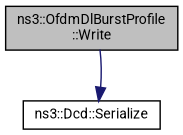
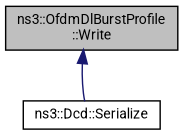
edge "ns3::OfdmDlBurstProfile ::Write" -> "ns3::Dcd::Serialize": reversed
